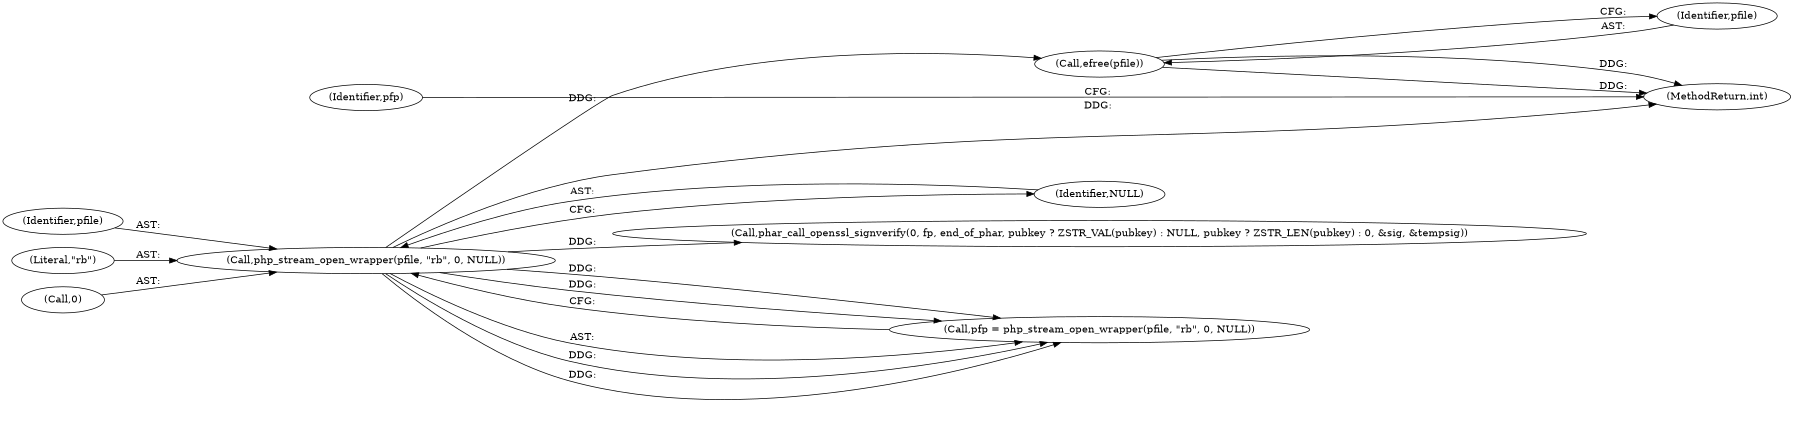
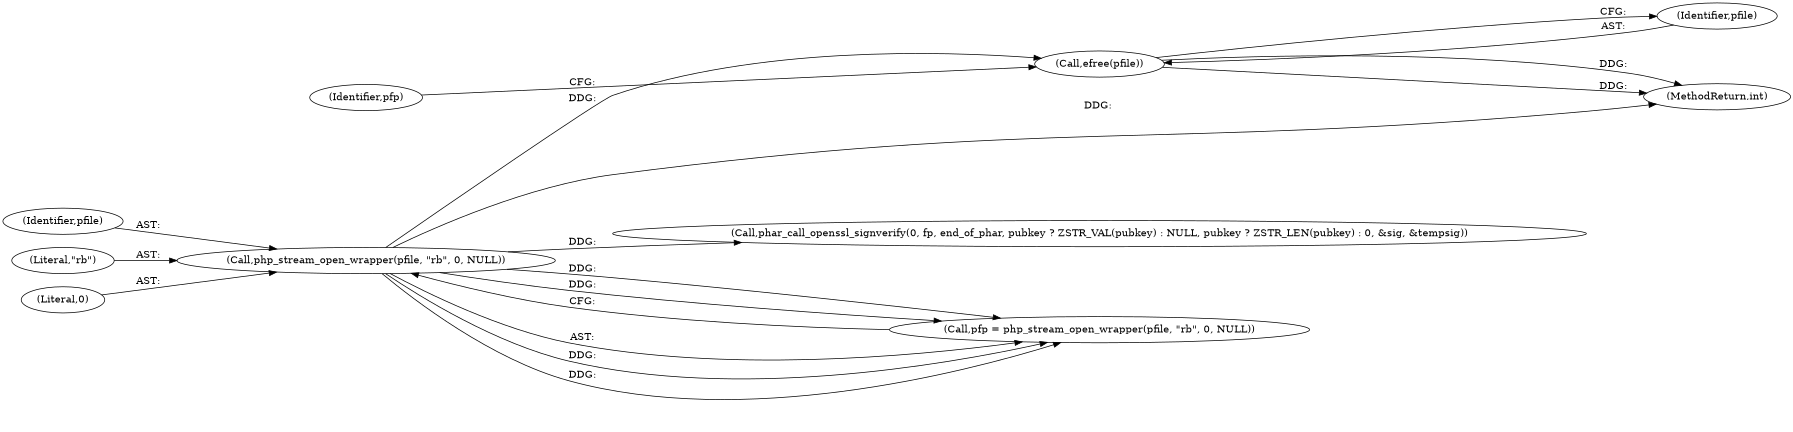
edge "(Identifier,pfp)" -> "(MethodReturn,int)": now "(Identifier,pfp)" -> "(Call,efree(pfile))"
node "(Identifier,NULL)": removed
node "(Call,0)": label "(Call,0)" -> "(Literal,0)"
